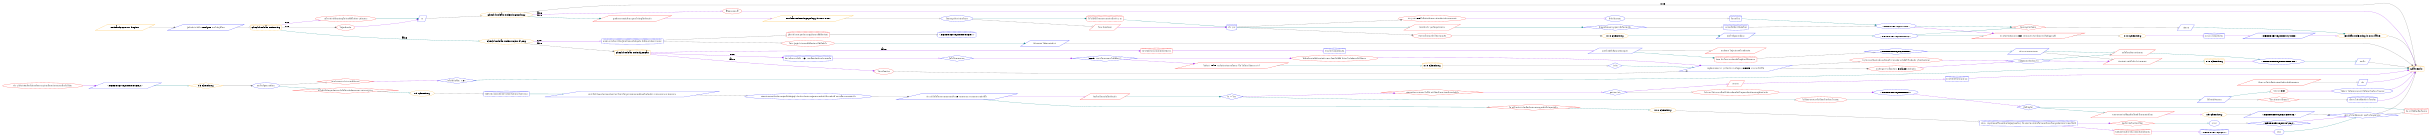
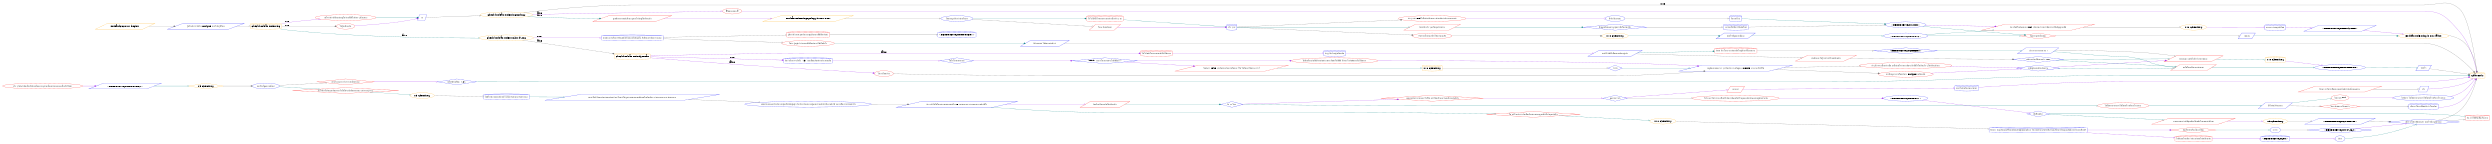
node "แค่คิดจะช่วยก็ดีมากแล้ว ^_^": added
